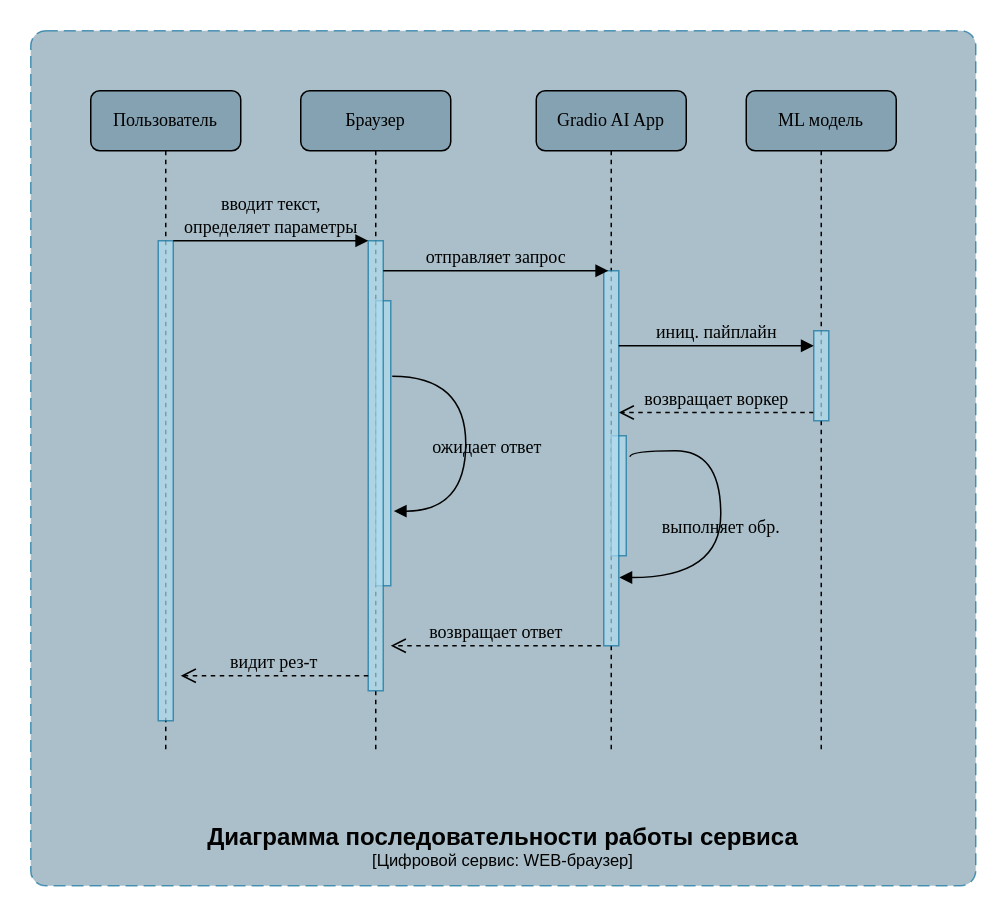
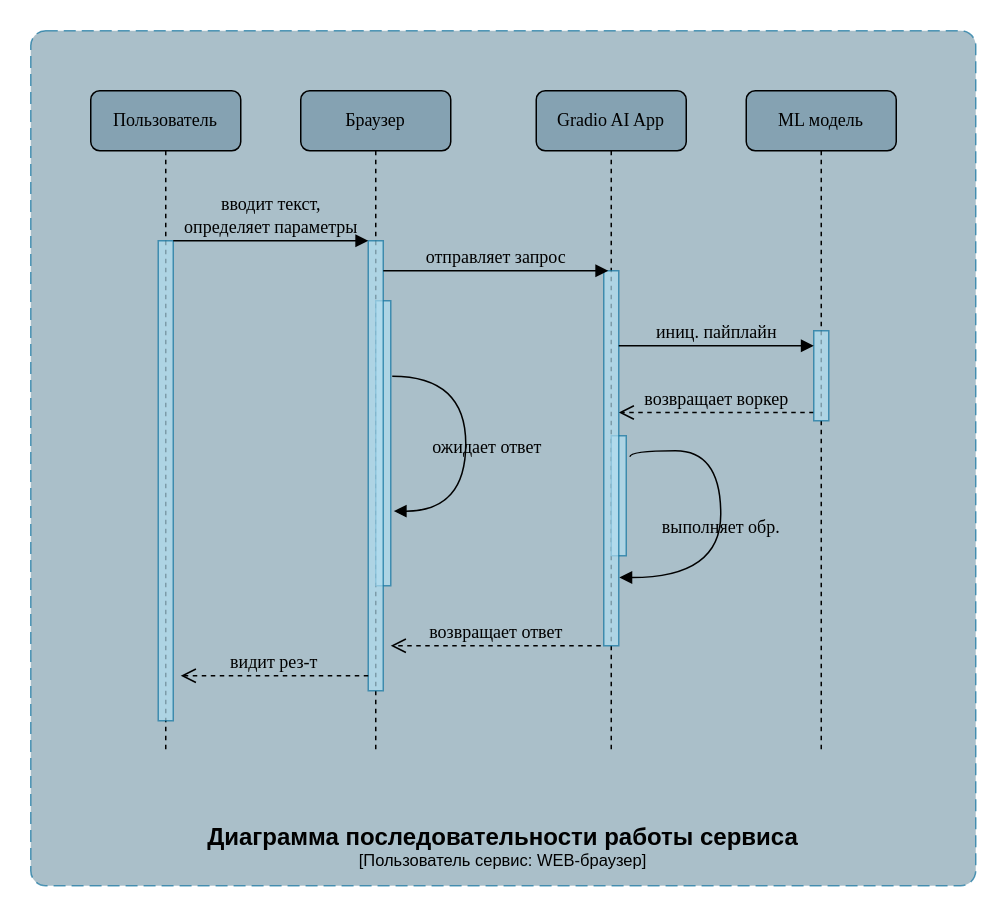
node "Диаграмма последовательности работы сервиса [Цифровой сервис: WEB-браузер]": label "Диаграмма последовательности работы сервиса [Цифровой сервис: WEB-браузер]" -> "Диаграмма последовательности работы сервиса [Пользователь сервис: WEB-браузер]"
